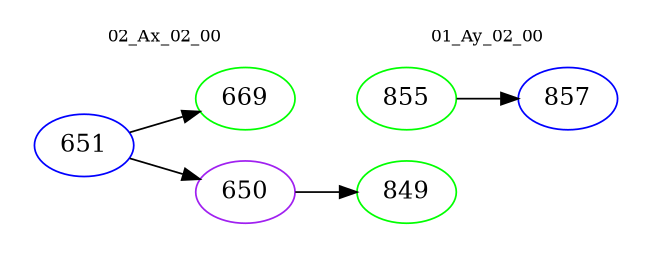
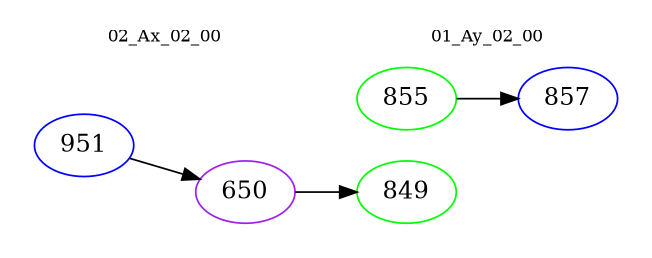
node "669": removed
node "651": label "651" -> "951"
